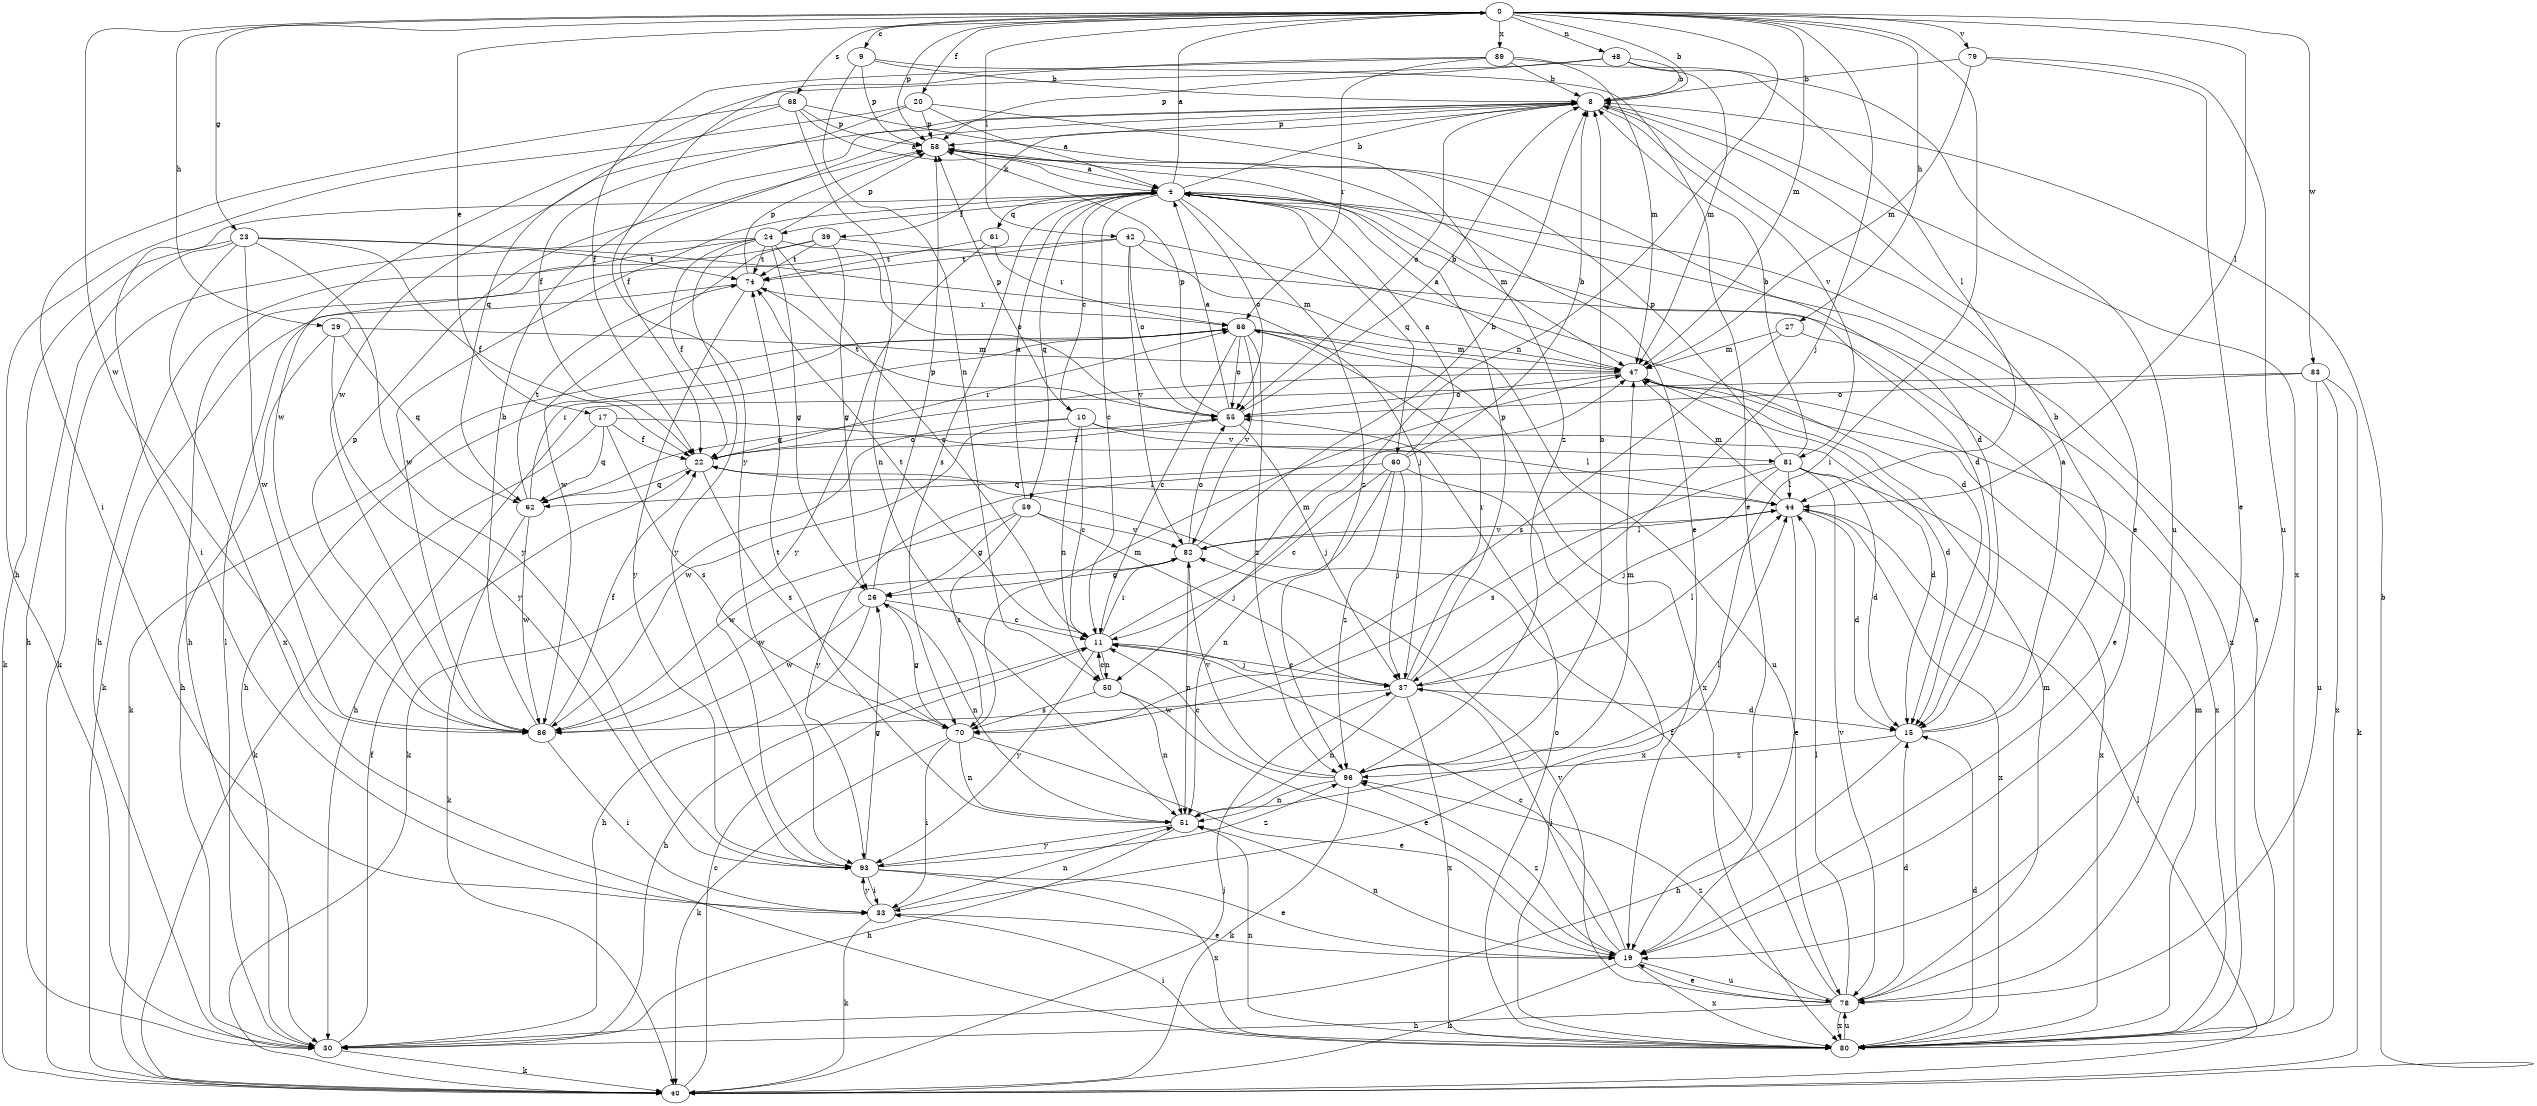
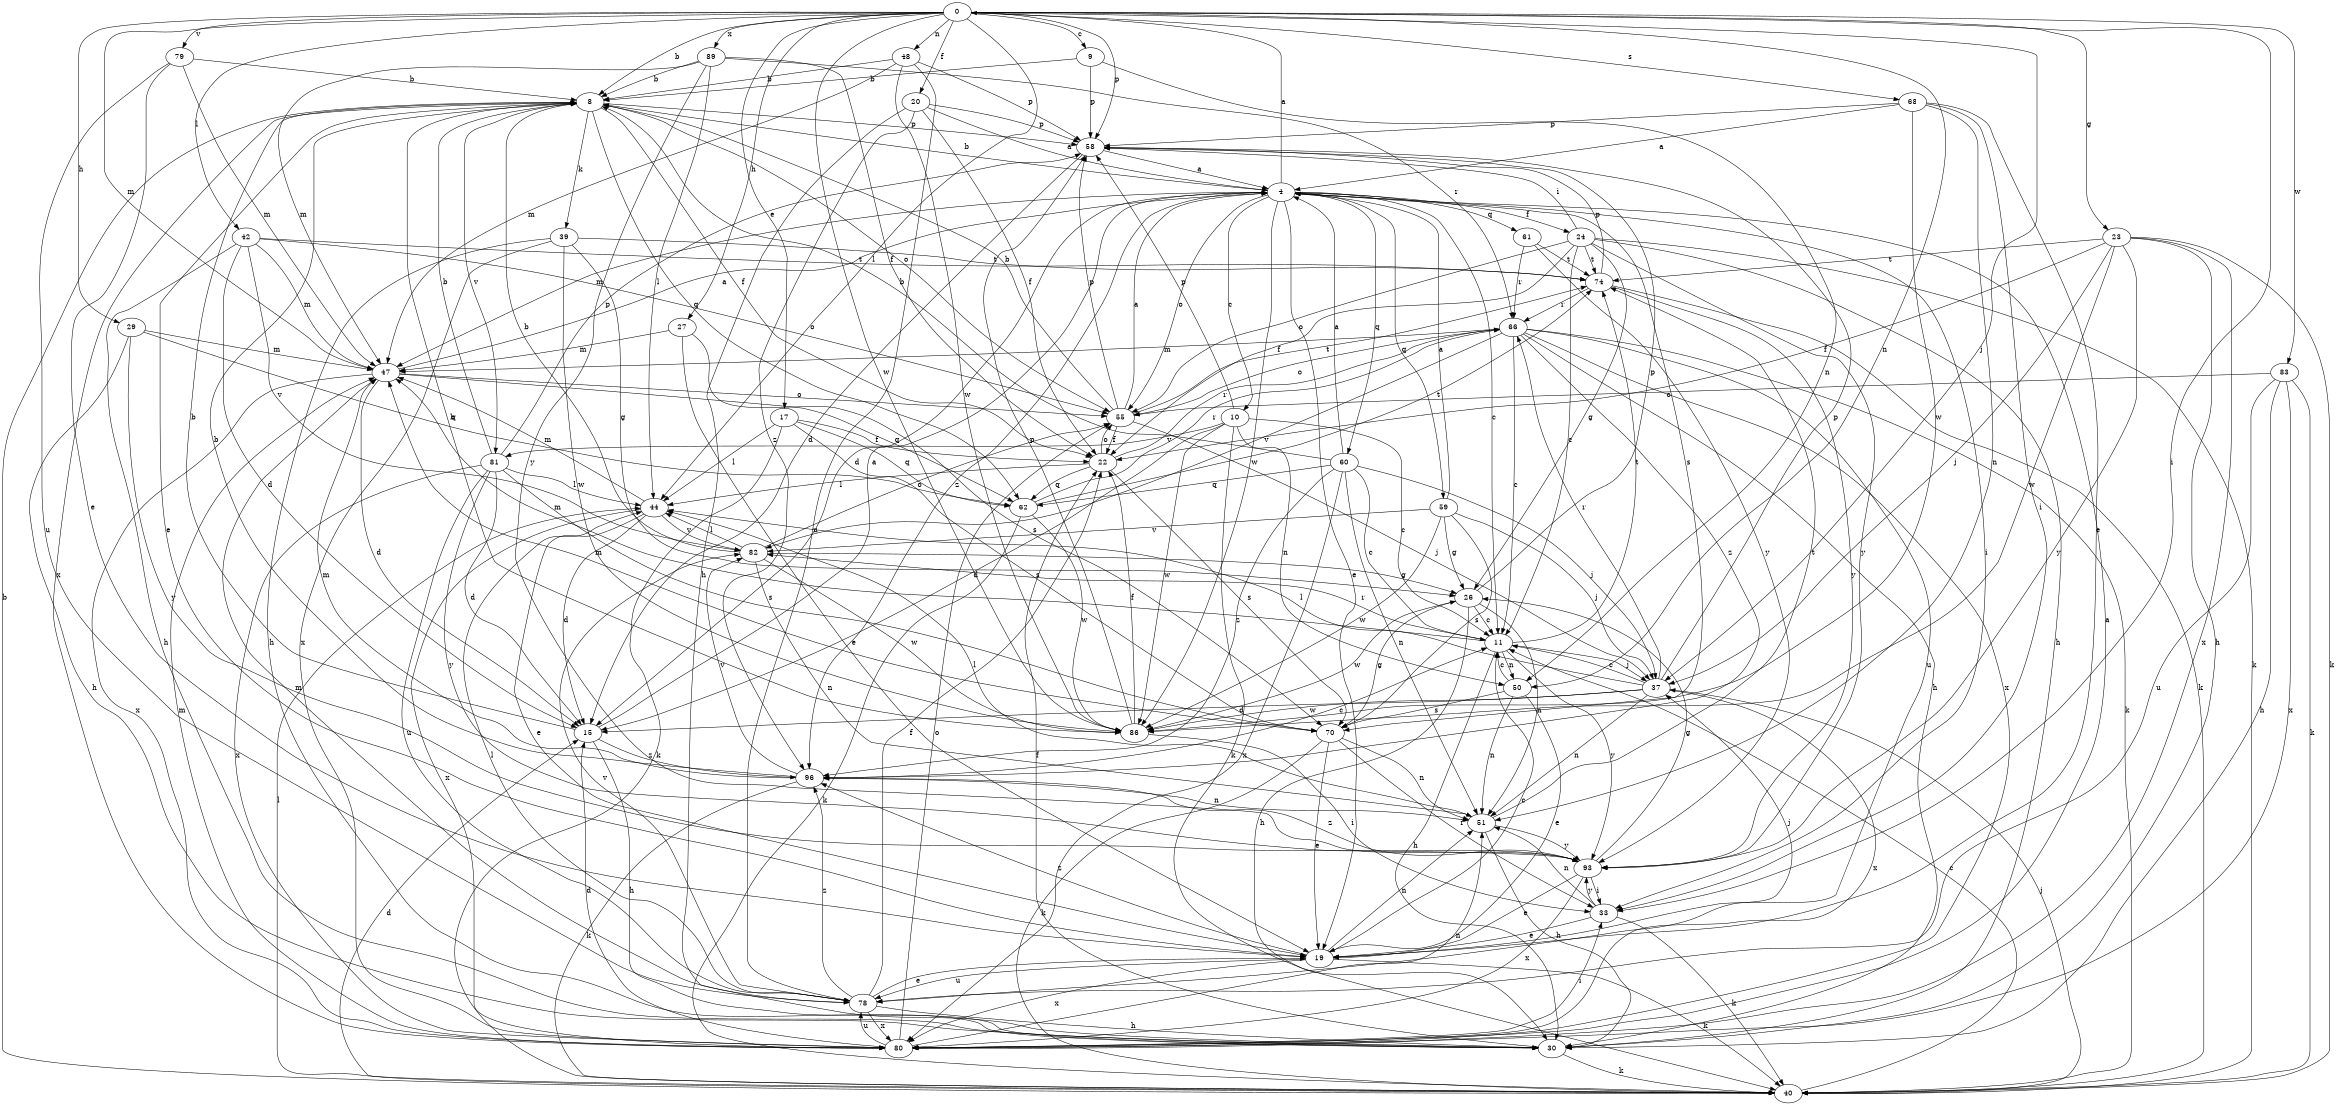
edge "9" -> "19": now "4" -> "19"
edge "24" -> "58": label "p" -> "i"
edge "81" -> "37": removed, label "j"
edge "42" -> "30": label "l" -> "h"
edge "81" -> "78": label "v" -> "u"
edge "78" -> "15": now "40" -> "15"
